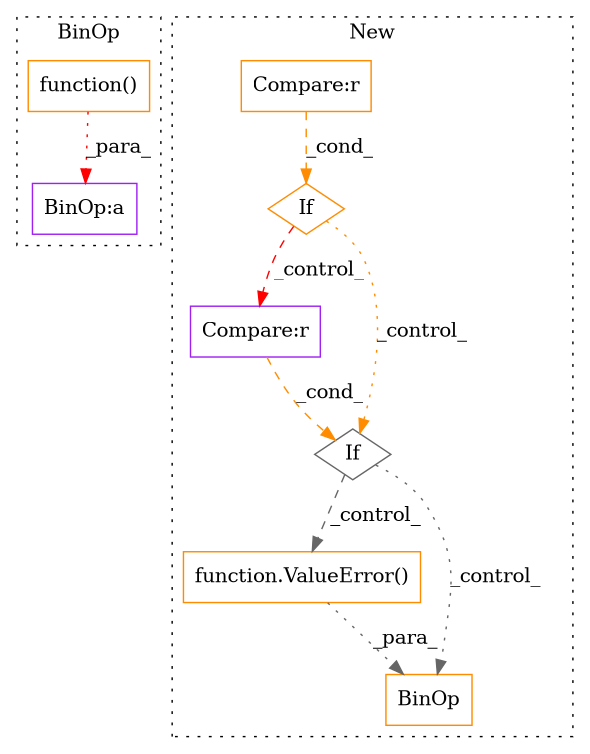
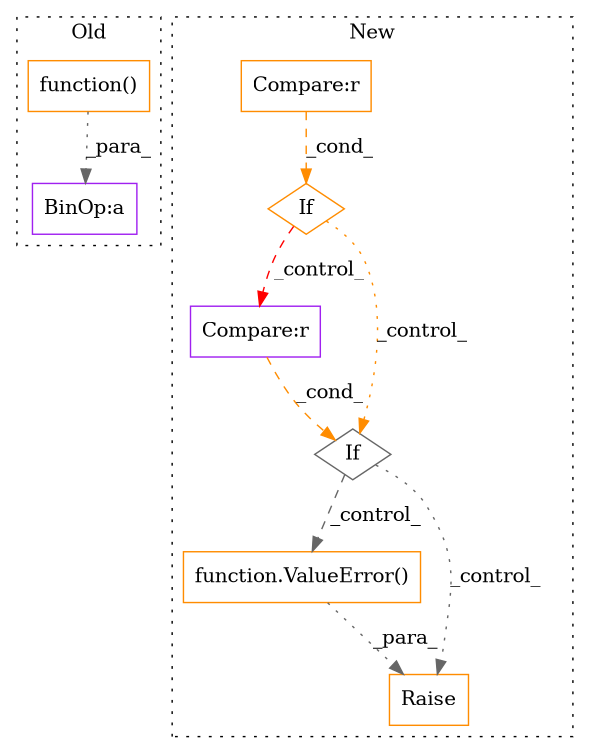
cluster "BinOp": label "BinOp" -> "Old"
edge "function()" -> "BinOp:a": color red -> gray40
node "BinOp": label "BinOp" -> "Raise"
